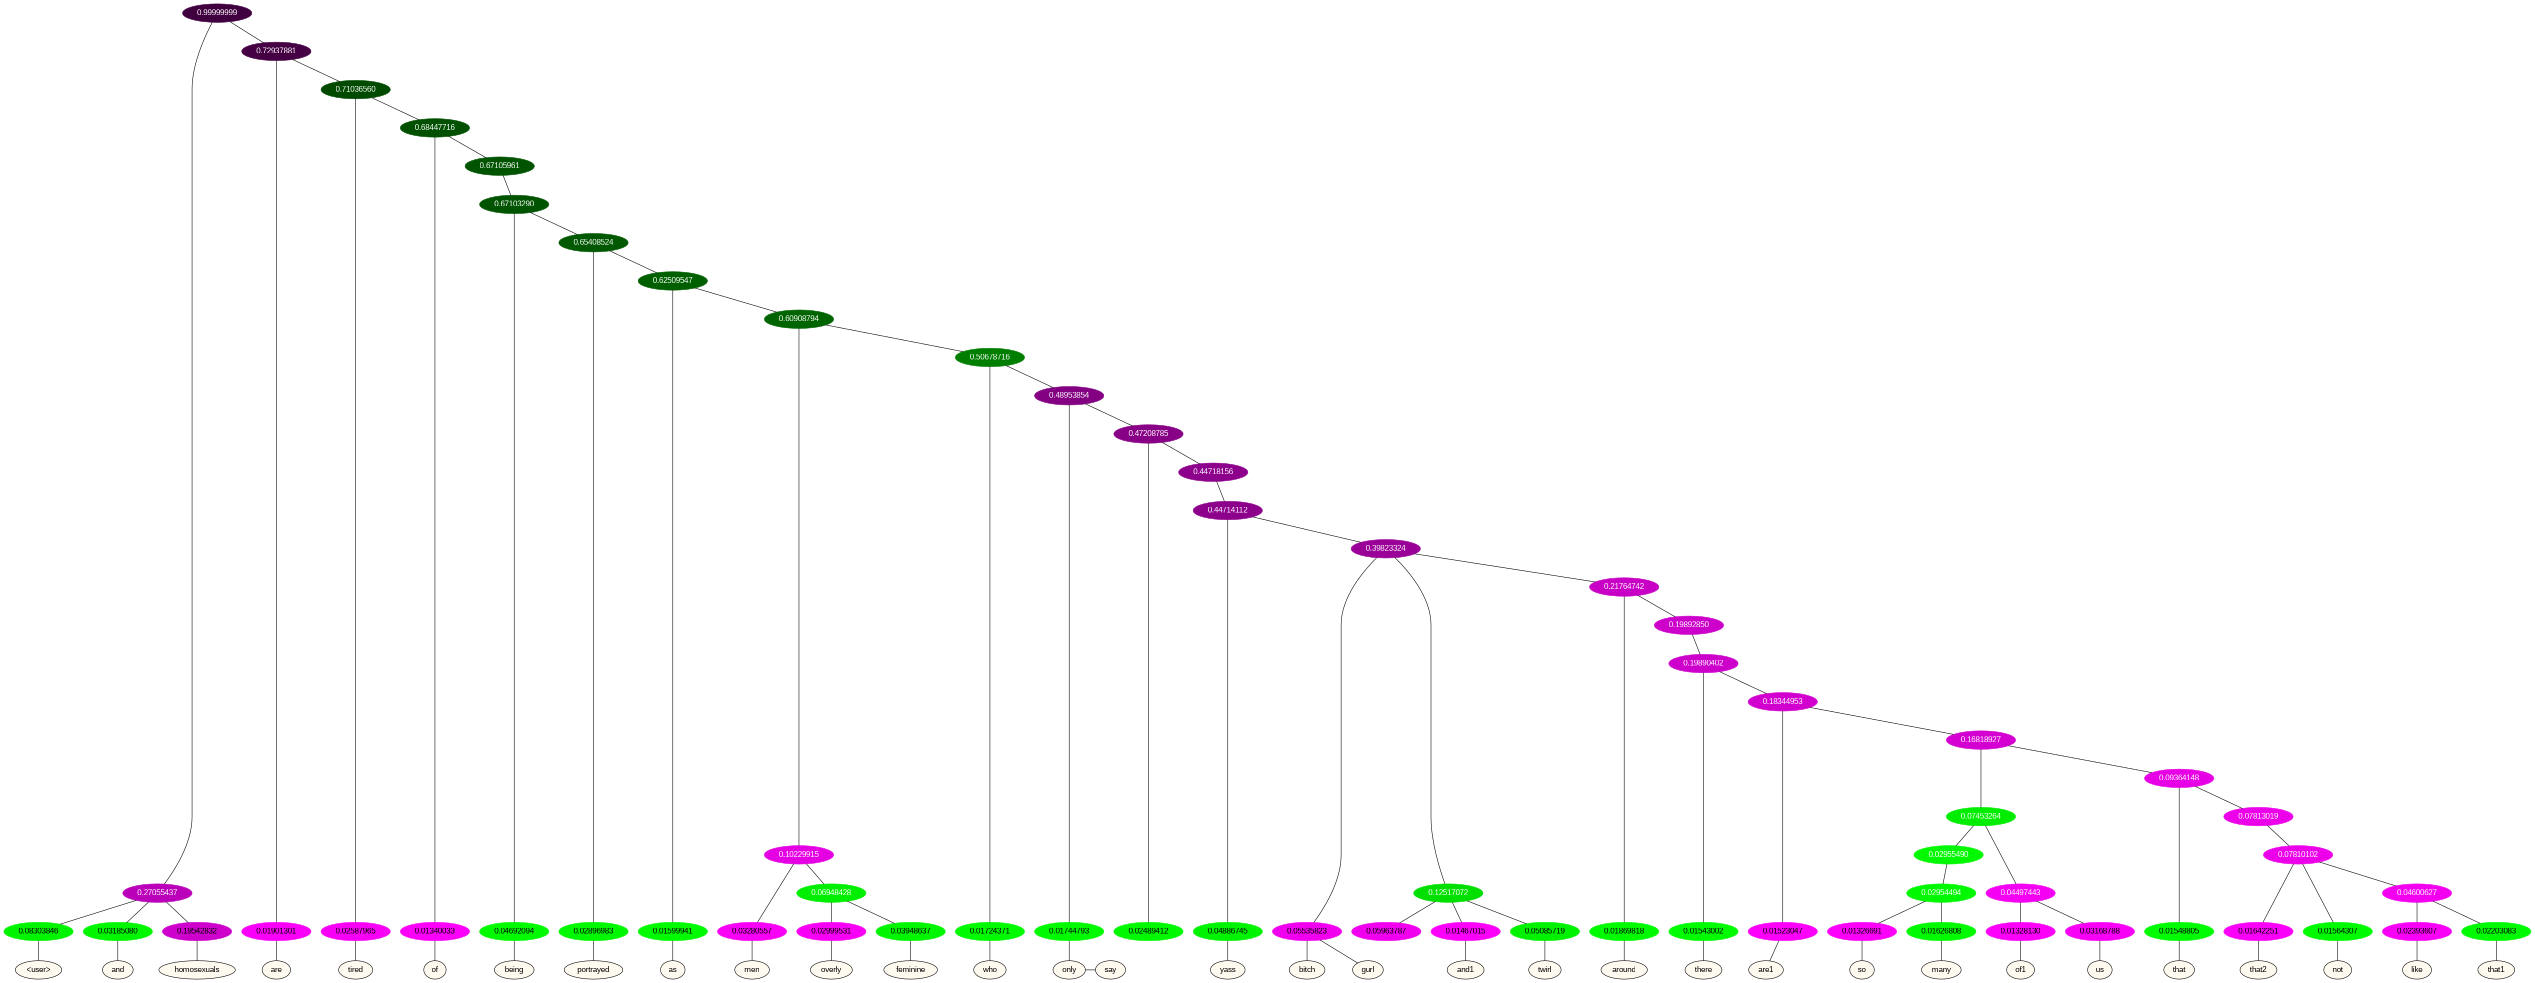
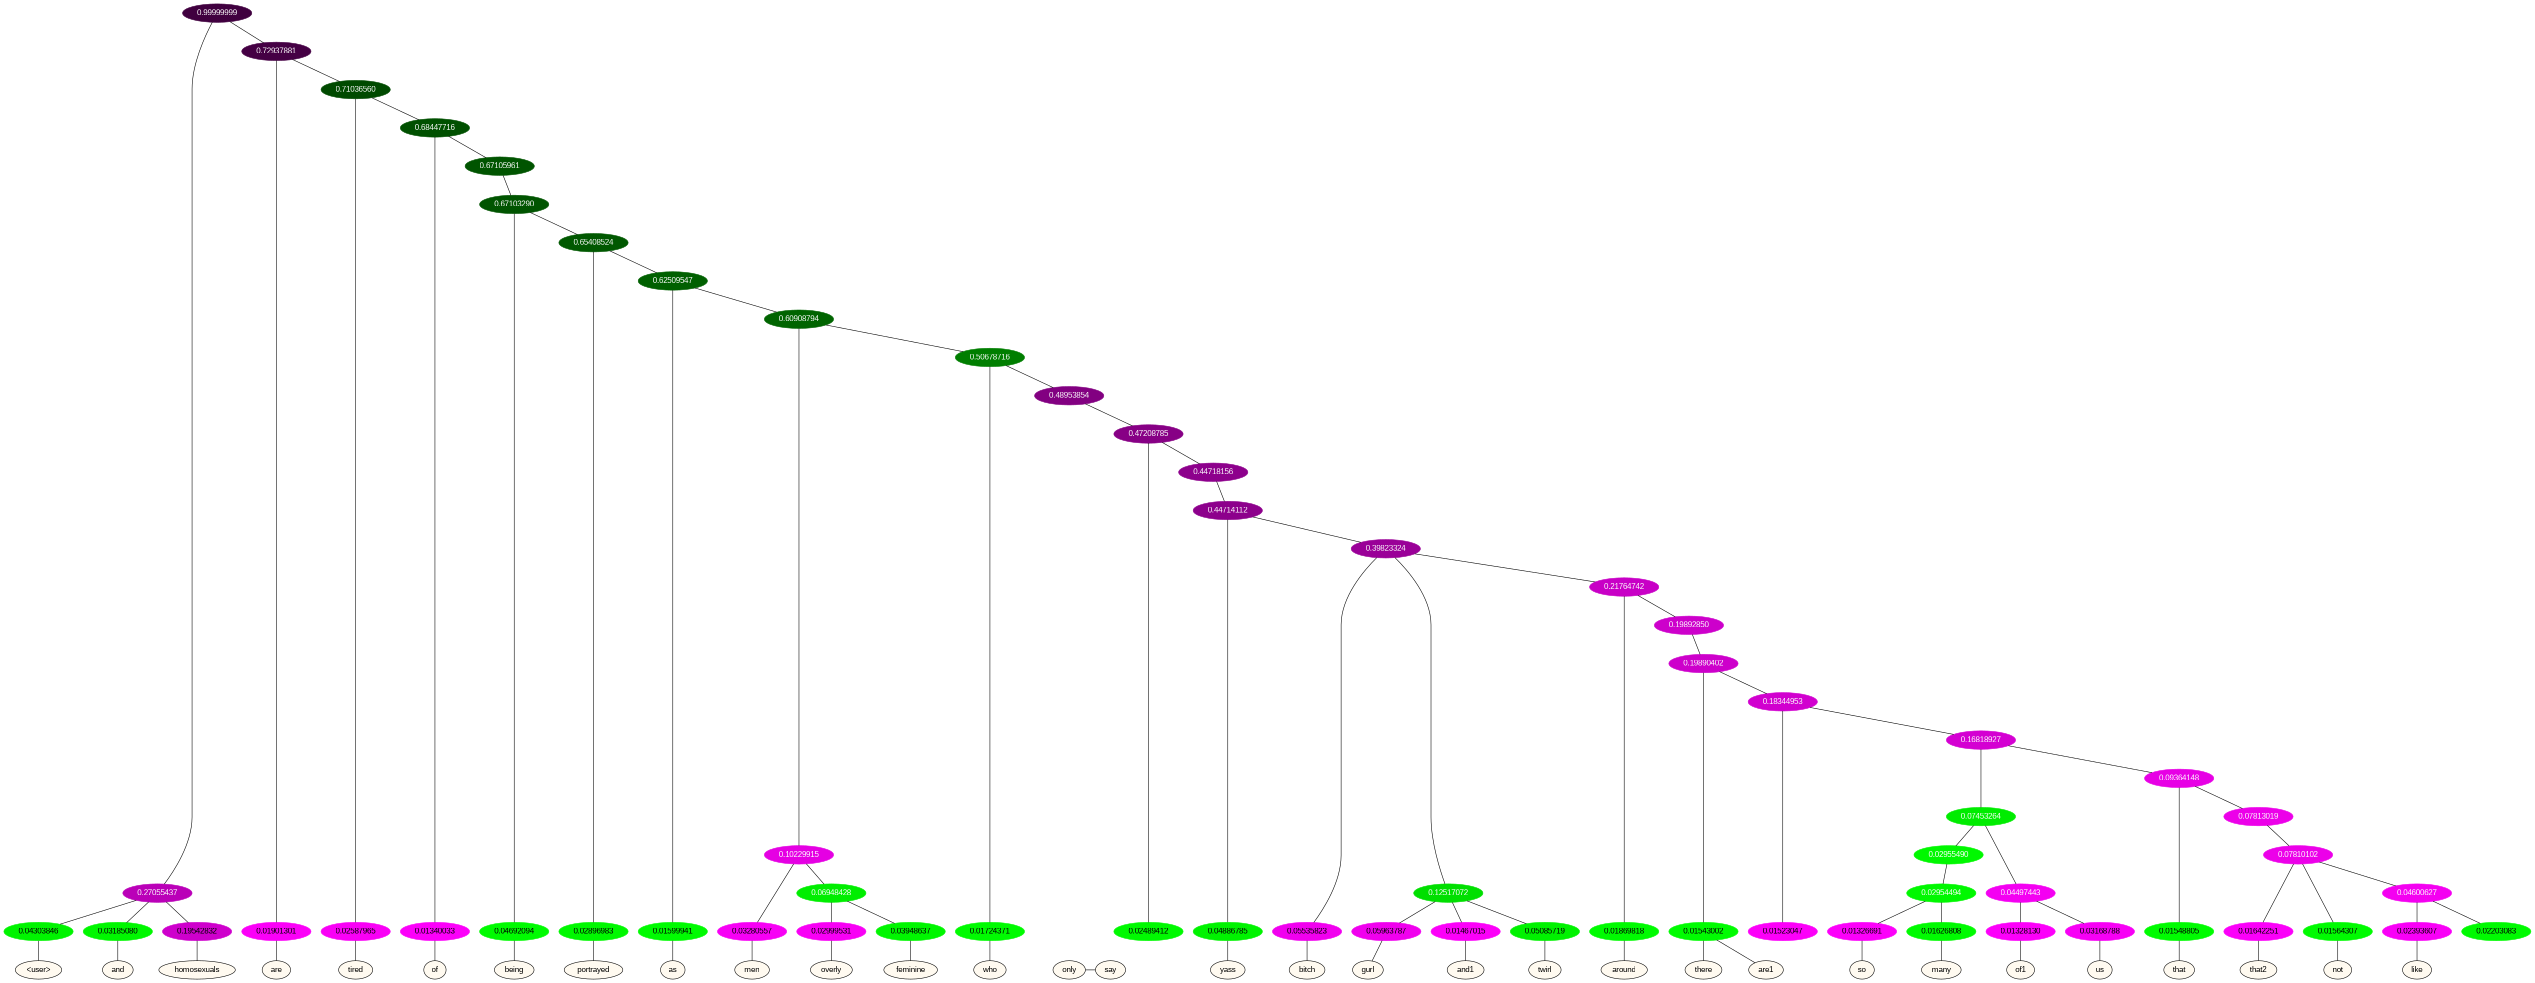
node "0.08303846": label "0.08303846" -> "0.04303846"
node "0.01744793": removed
node "0.04886745": label "0.04886745" -> "0.04886785"
edge "0.05535823" -- "gurl": now "0.05963787" -- "gurl"
edge "0.01523047" -- "are1": now "0.01543002" -- "are1"
node "that1": removed
